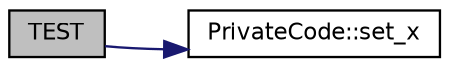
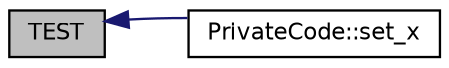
edge "TEST" -> "PrivateCode::set_x": reversed
